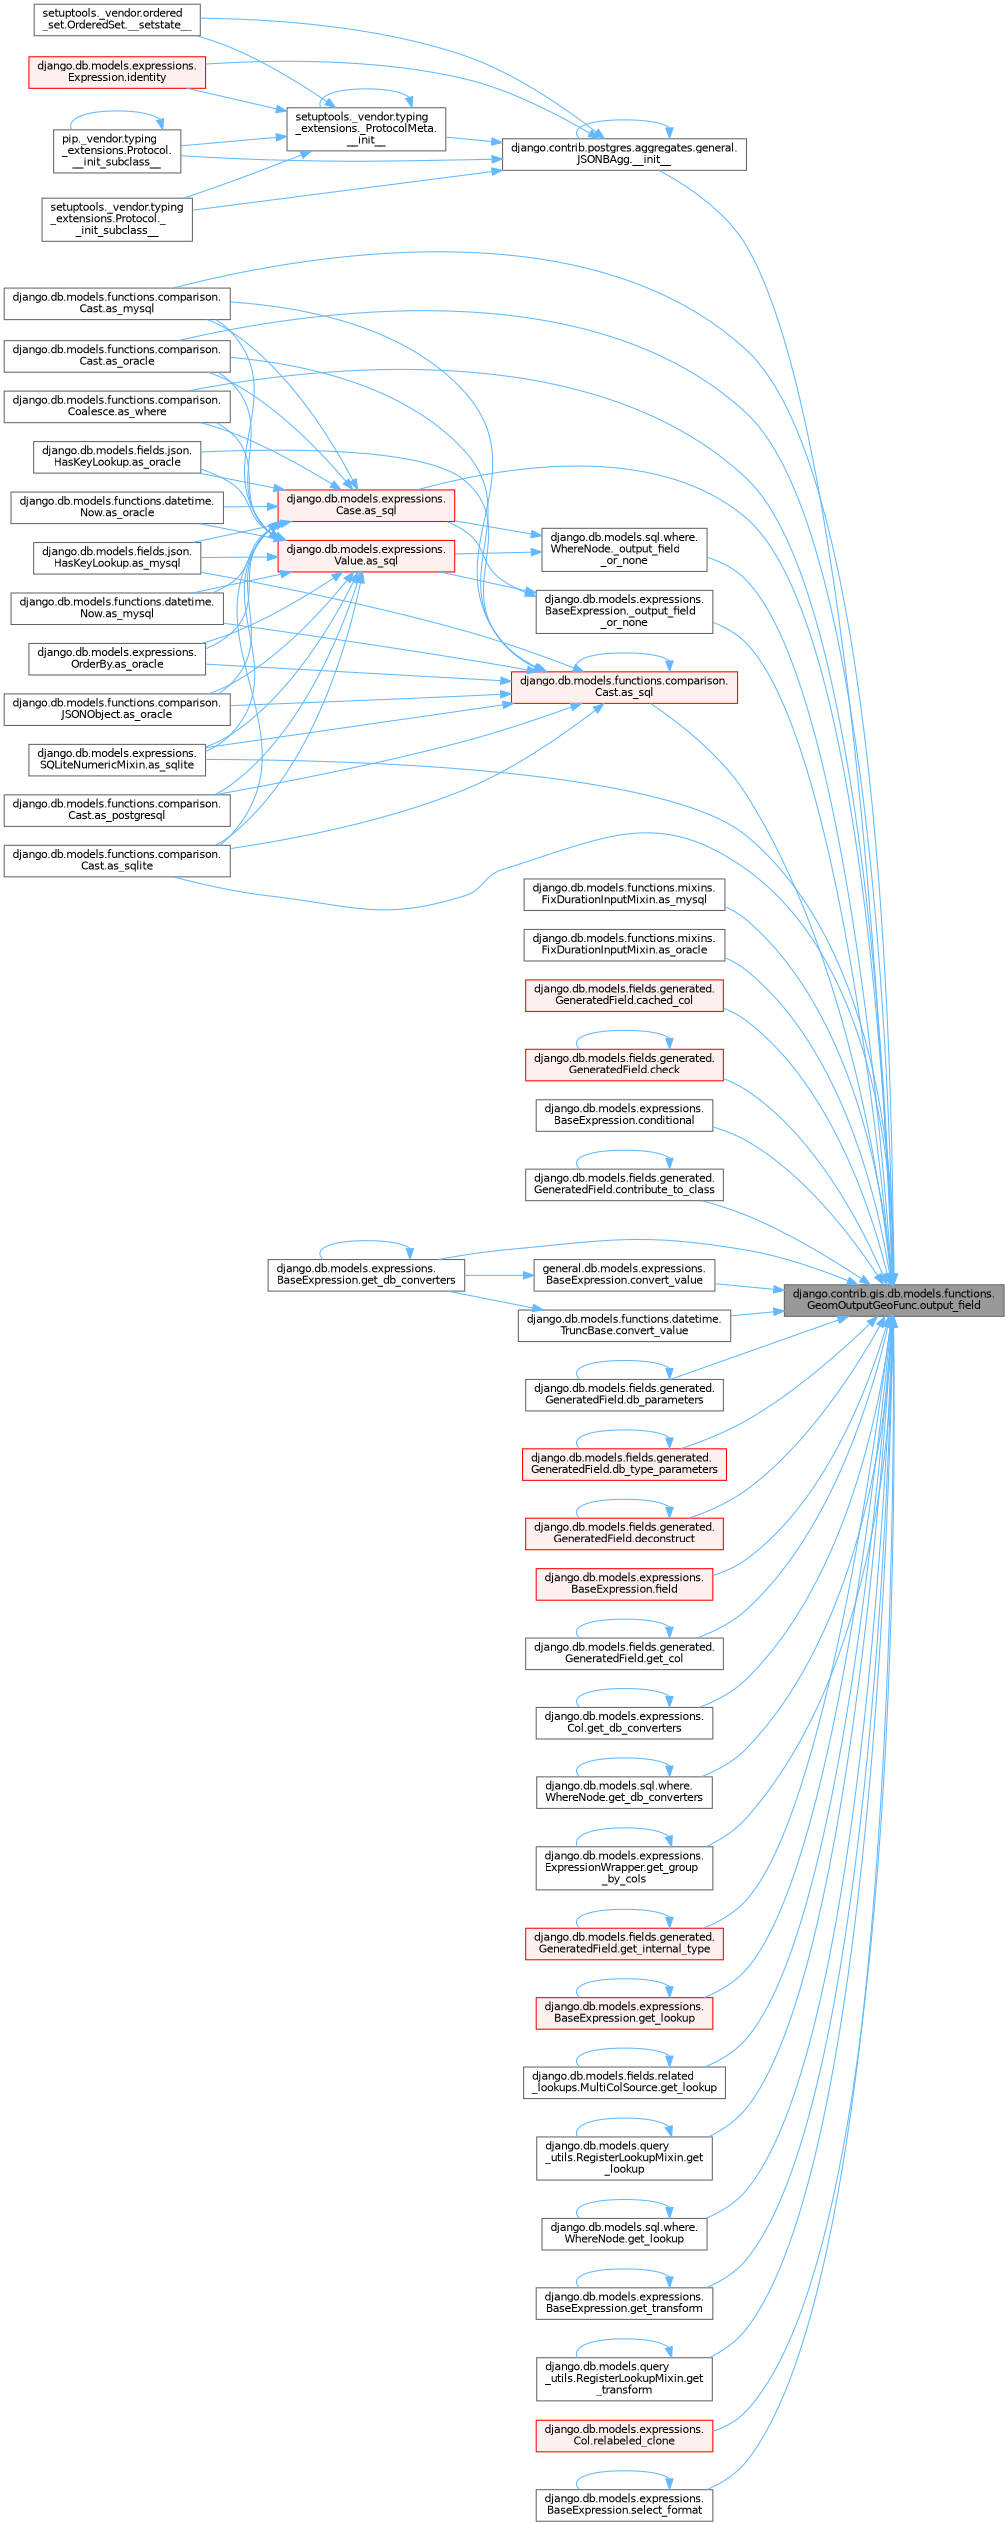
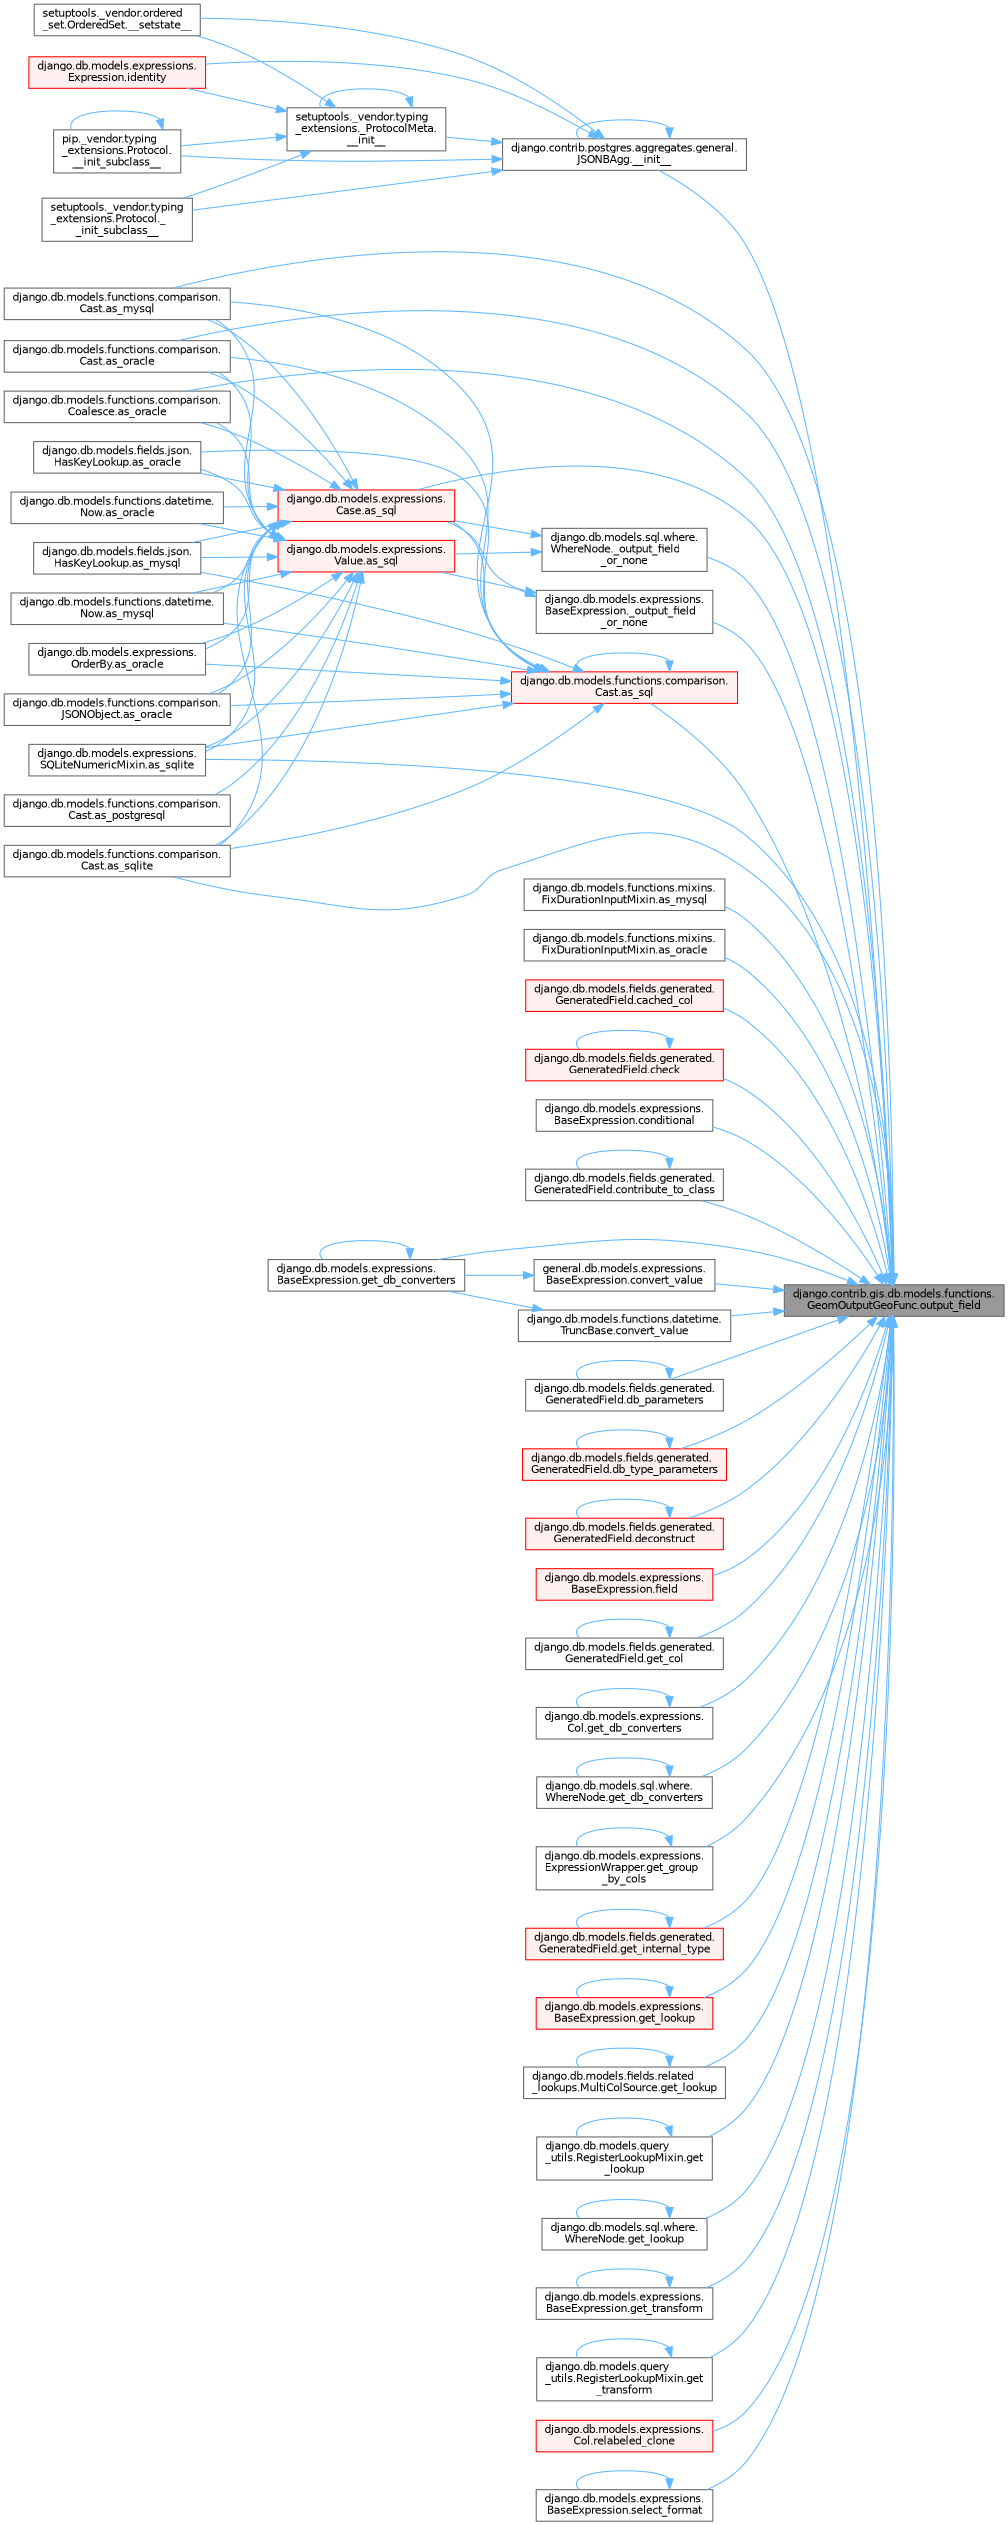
node "django.db.models.functions.comparison. Coalesce.as_where": label "django.db.models.functions.comparison. Coalesce.as_where" -> "django.db.models.functions.comparison. Coalesce.as_oracle"
edge "django.db.models.functions.comparison. Cast.as_postgresql" -> "django.db.models.functions.comparison. Cast.as_sql": now "django.db.models.expressions. Case.as_sql" -> "django.db.models.functions.comparison. Cast.as_sql"
